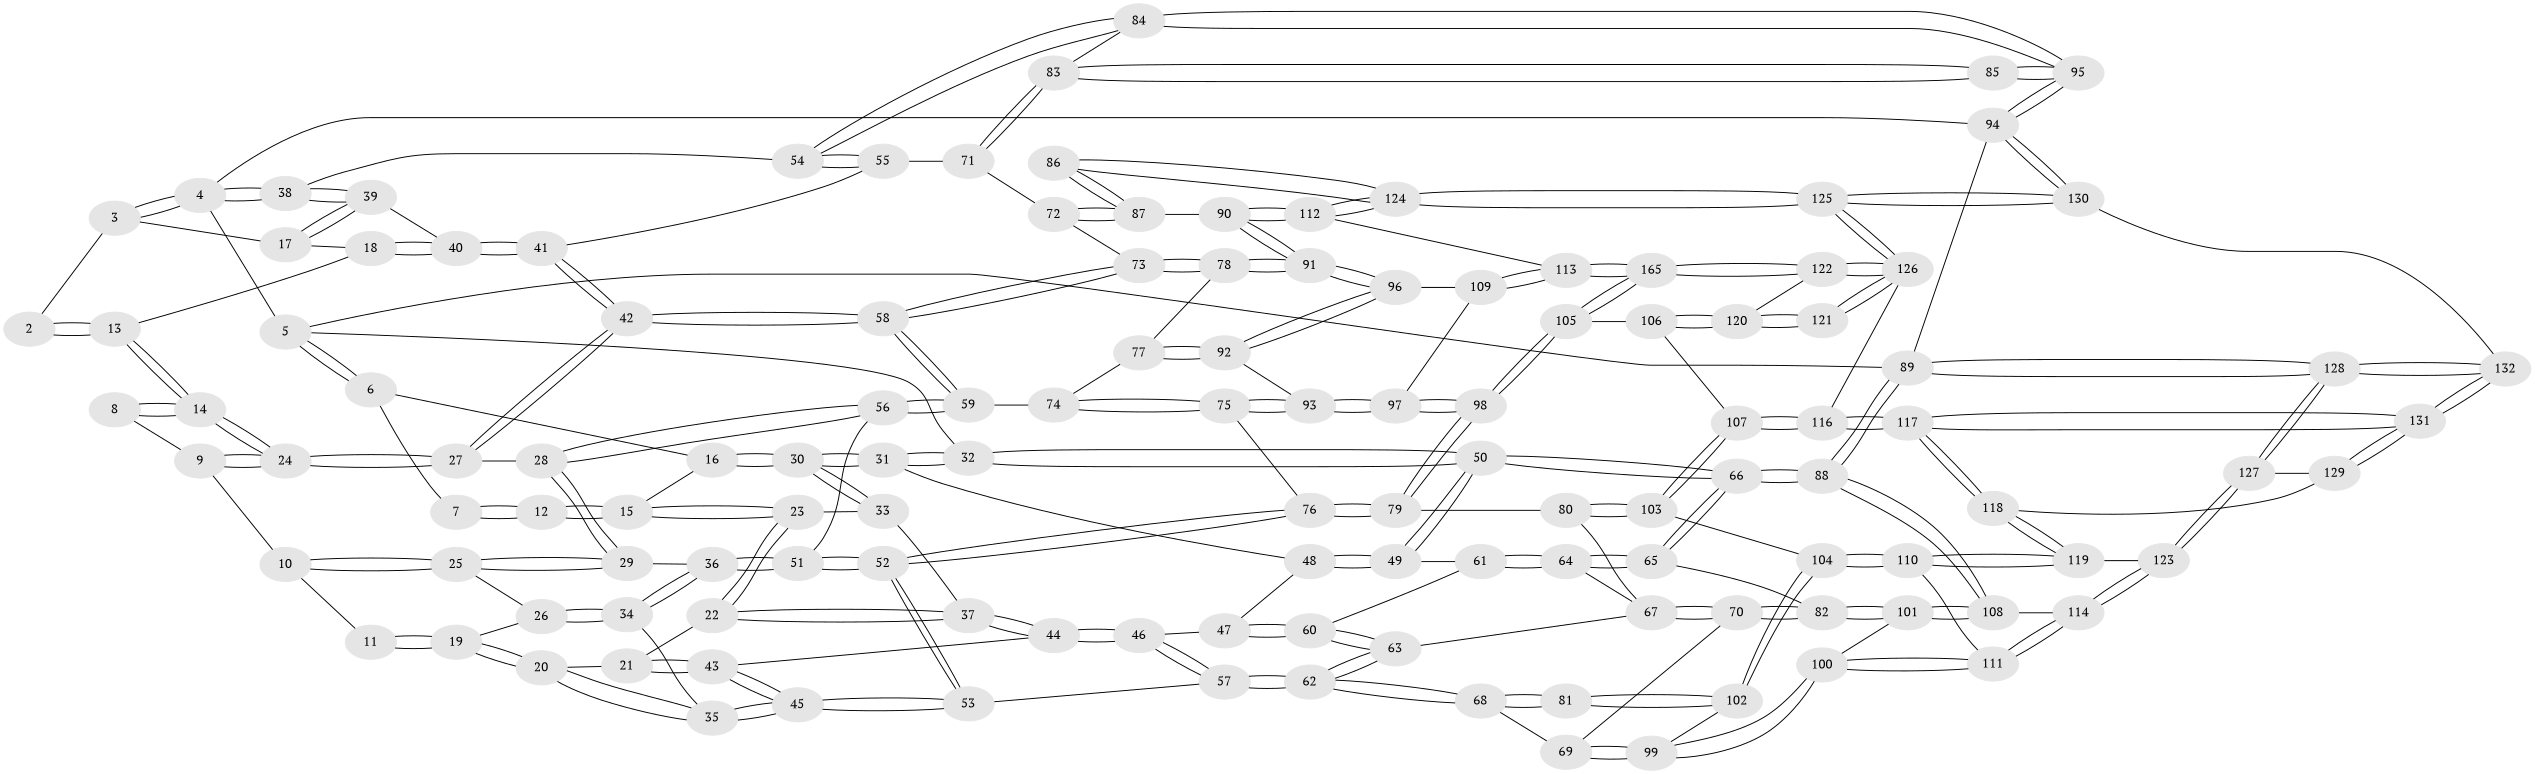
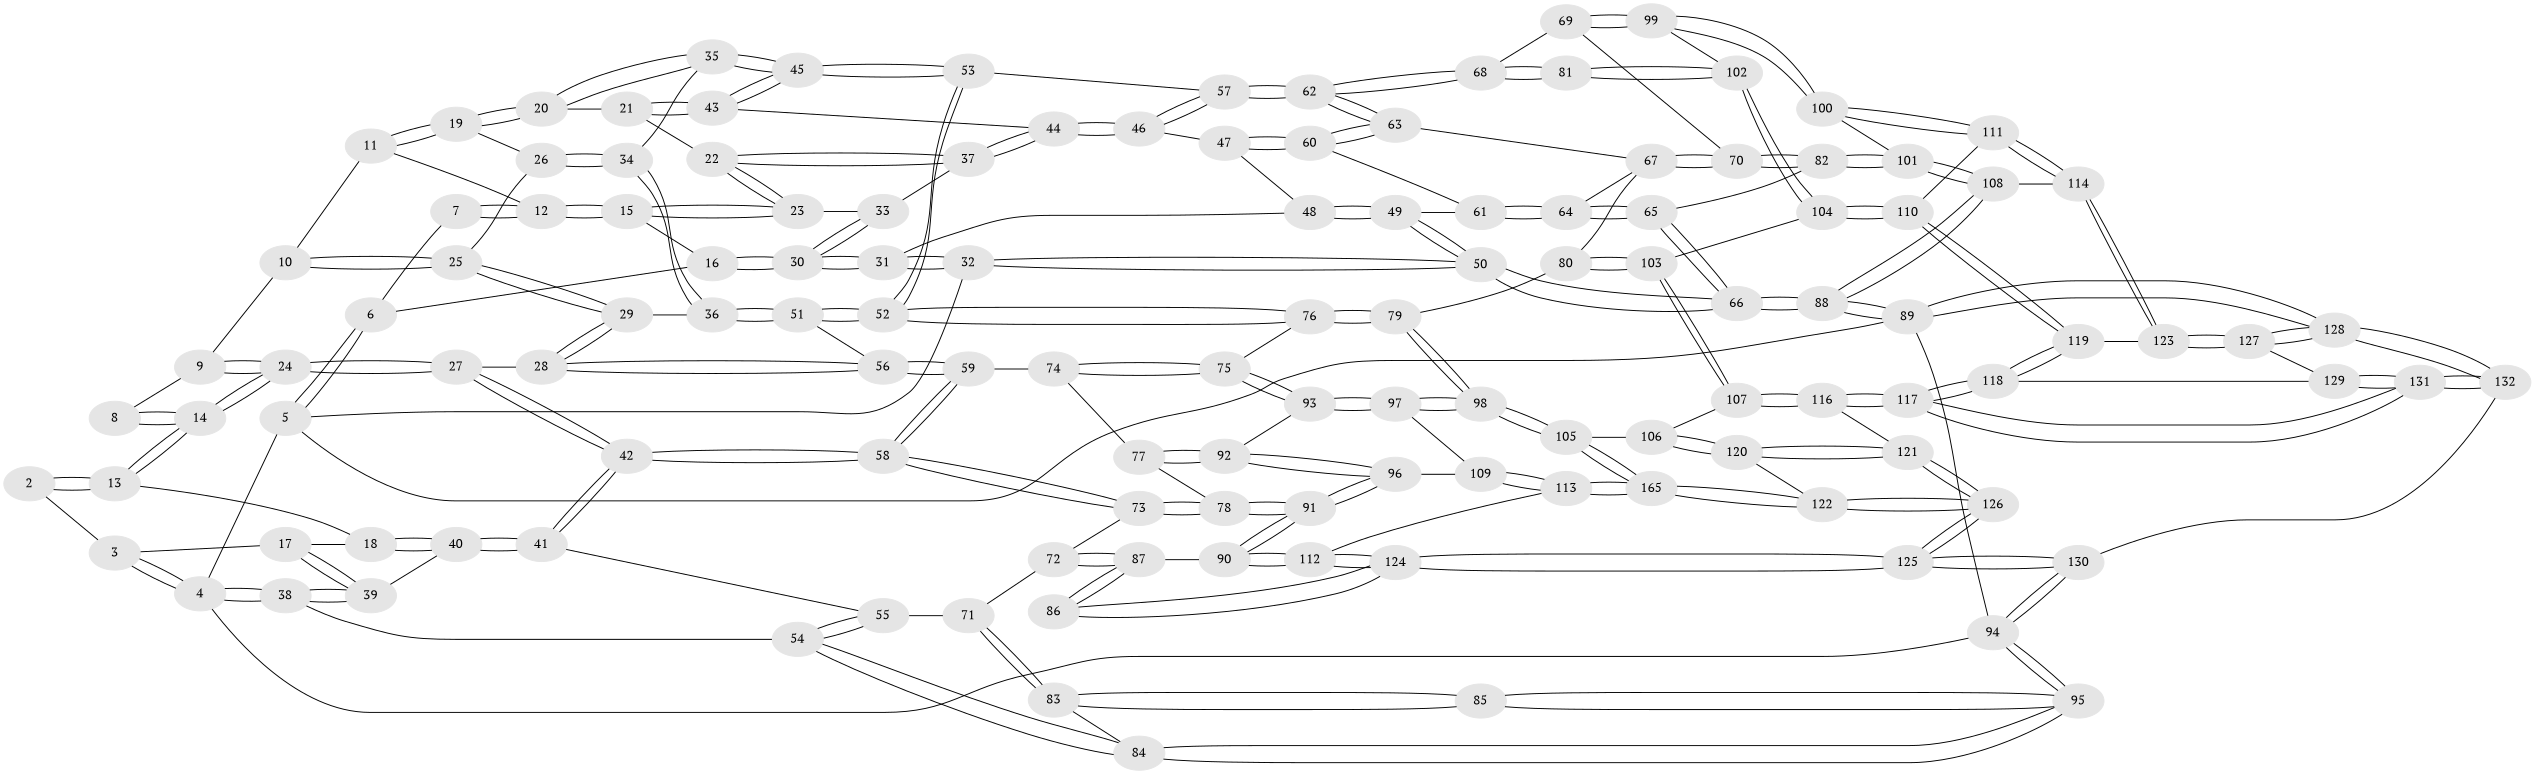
edge "11" -- "12": added
edge "126" -- "116": now "121" -- "116"
